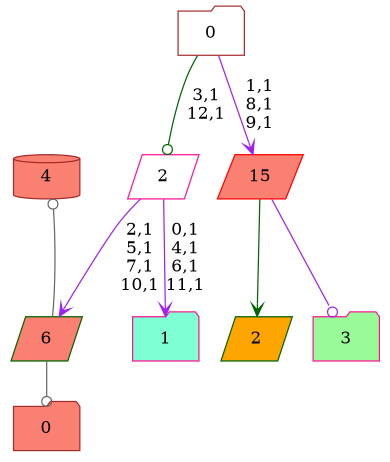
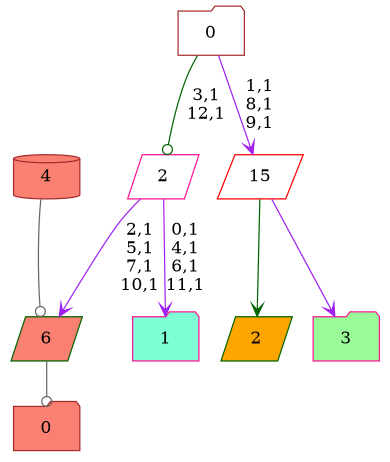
node "15": fillcolor salmon -> white
edge "15" -> "3": arrowhead odot -> vee
edge "6" -> "4": reversed
